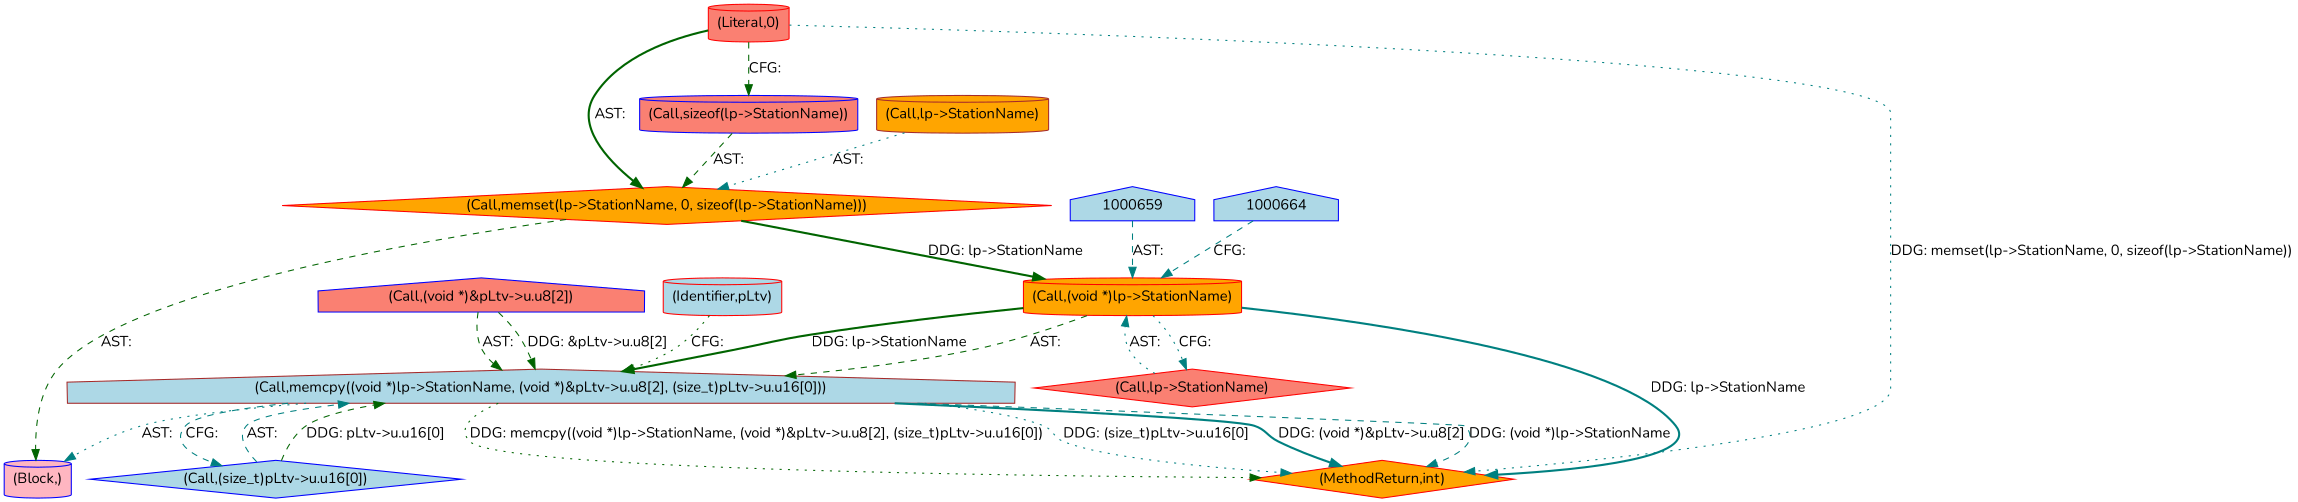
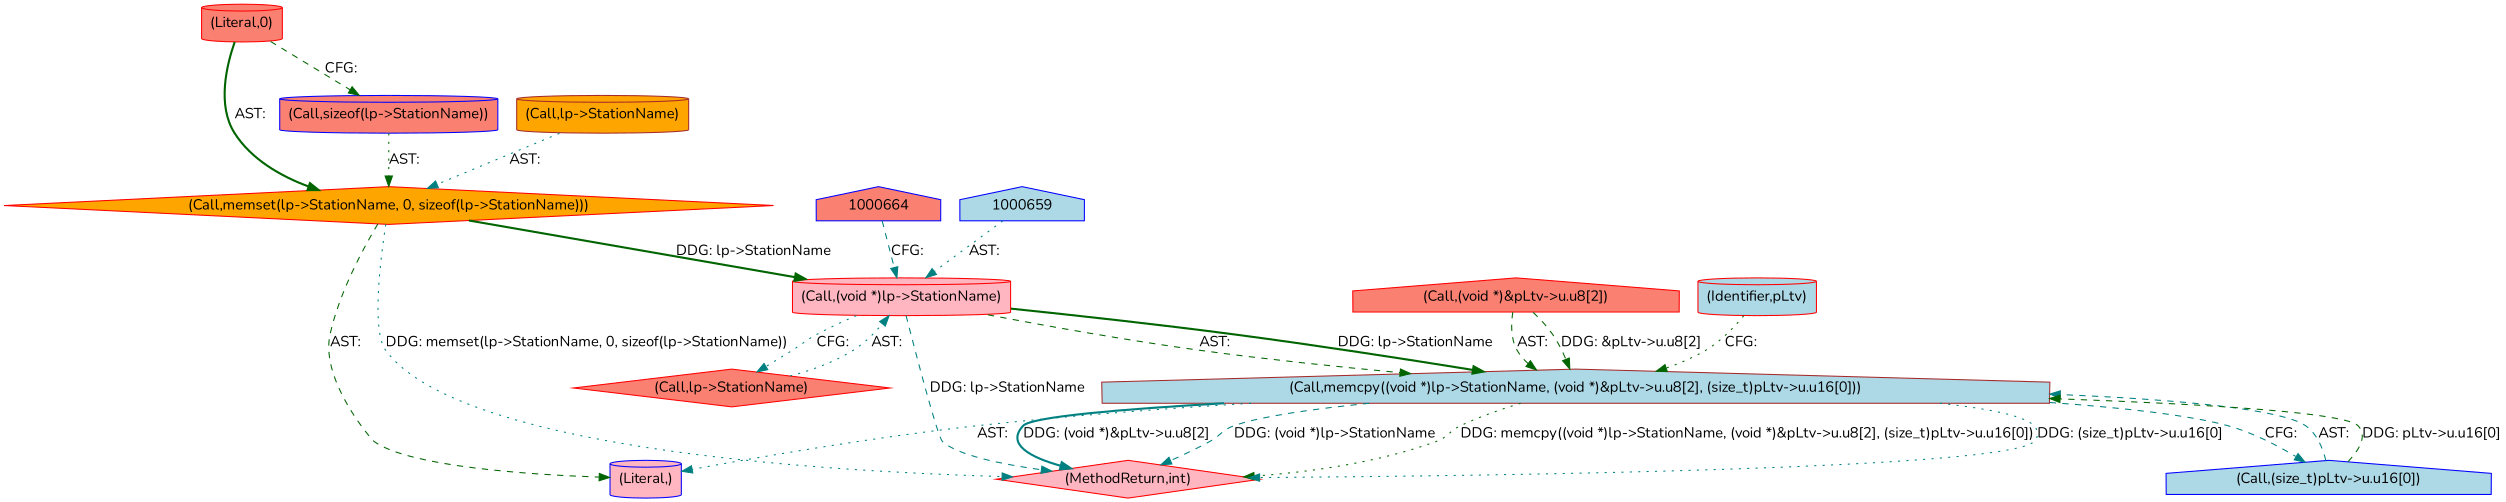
edge "(Literal,0)" -> "(MethodReturn,int)": now "(Call,memset(lp->StationName, 0, sizeof(lp->StationName)))" -> "(MethodReturn,int)"
edge "(Call,sizeof(lp->StationName))" -> "(Call,memset(lp->StationName, 0, sizeof(lp->StationName)))": style dashed -> dotted
node "1000664": fillcolor lightblue -> salmon
edge "1000659" -> "(Call,(void *)lp->StationName)": style dashed -> dotted
node "(Call,(void *)&pLtv->u.u8[2])": color blue -> red
node "(Call,(void *)lp->StationName)": fillcolor orange -> lightpink
edge "(Call,(void *)lp->StationName)" -> "(MethodReturn,int)": style bold -> dashed
node "(Block,)": label "(Block,)" -> "(Literal,)"
node "(Call,(size_t)pLtv->u.u16[0])": shape diamond -> house
node "(MethodReturn,int)": fillcolor orange -> lightpink
